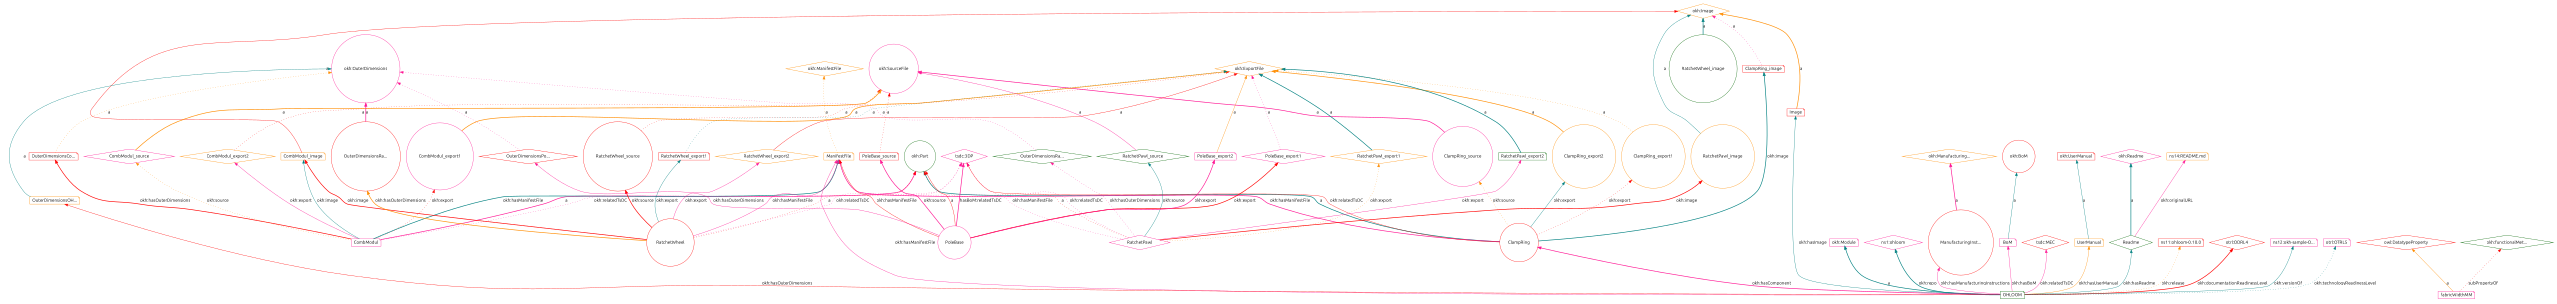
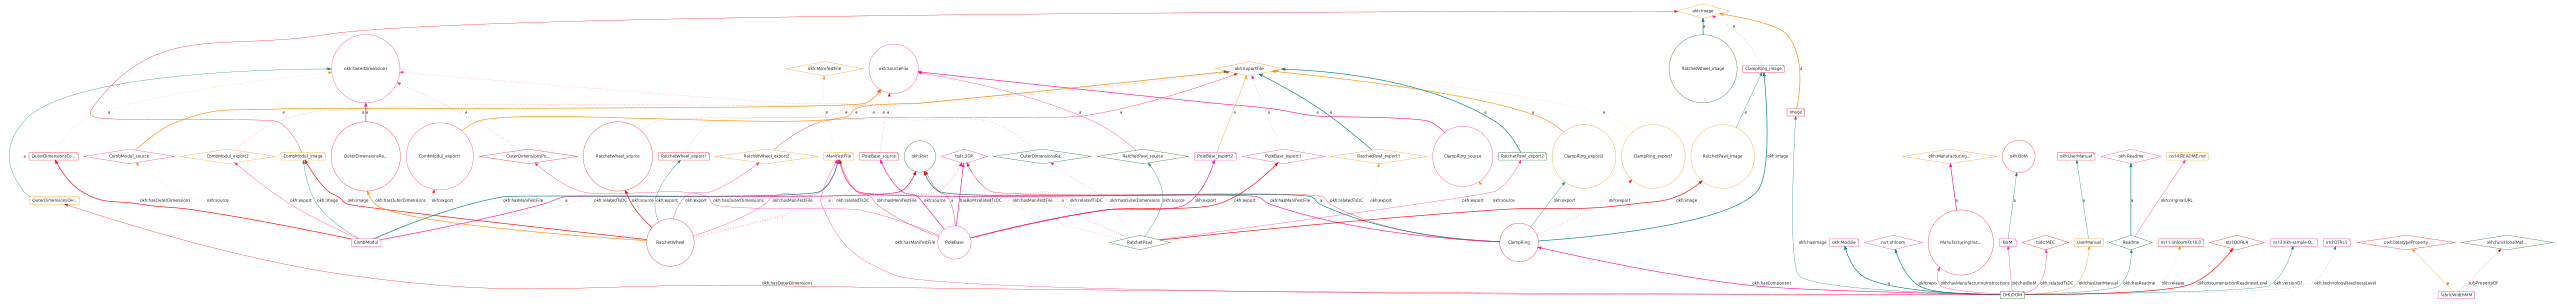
edge "RatchetPawl_image" -> "okh:Image": now "RatchetPawl_image" -> "ClampRing_image"
node "RatchetPawl": color deeppink -> darkgreen
